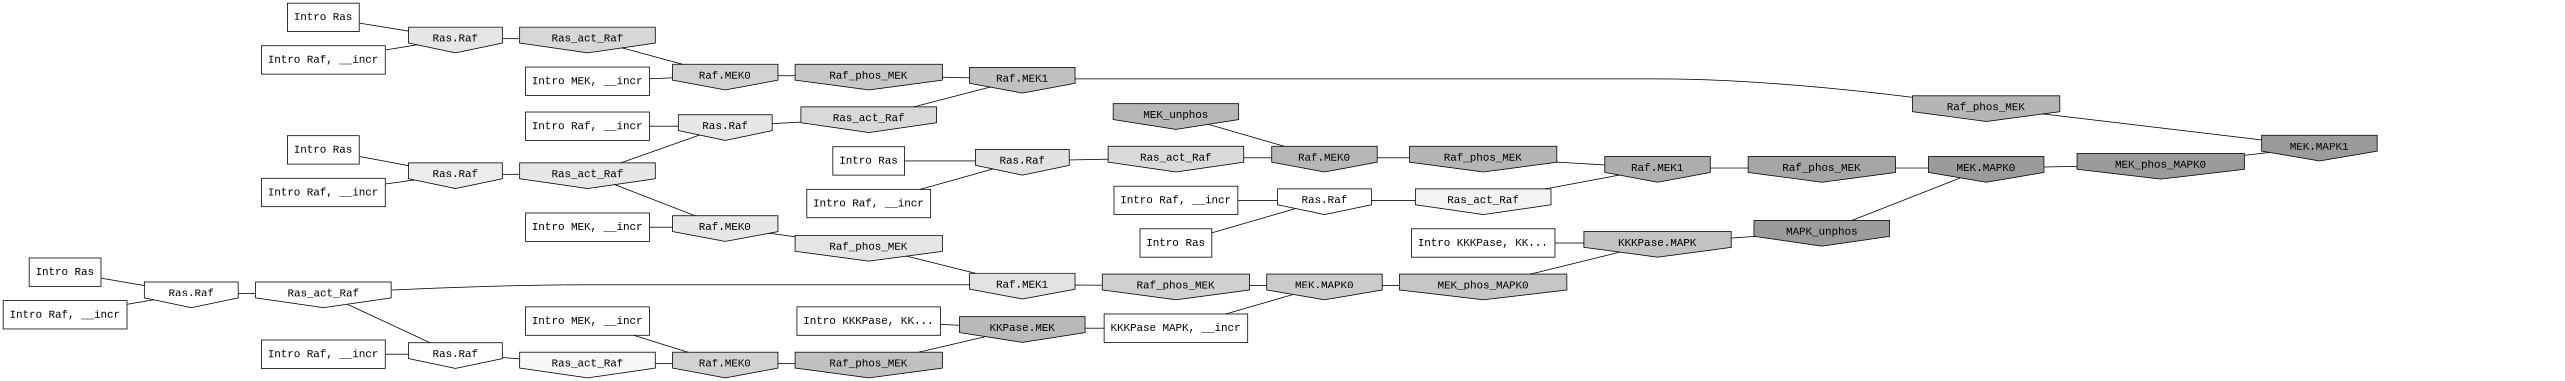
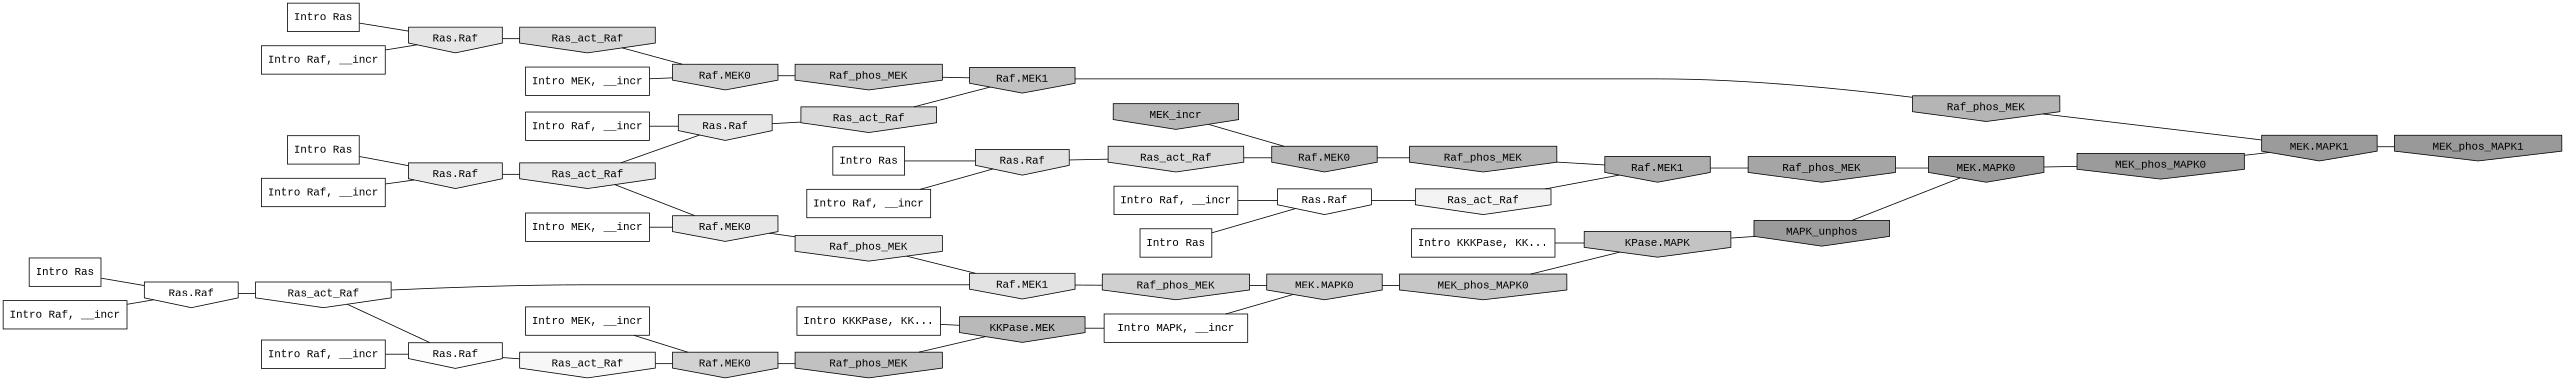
node "MEK_unphos": label "MEK_unphos" -> "MEK_incr"
node "MEK_phos_MAPK1": added
node "KKKPase.MAPK": label "KKKPase.MAPK" -> "KPase.MAPK"
node "KKKPase MAPK, __incr": label "KKKPase MAPK, __incr" -> "Intro MAPK, __incr"
